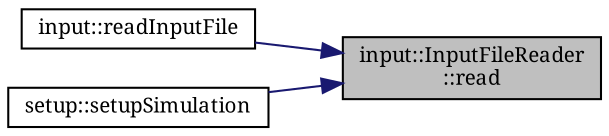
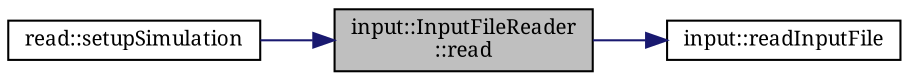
edge "input::readInputFile" -> "input::InputFileReader ::read": reversed
node "setup::setupSimulation": label "setup::setupSimulation" -> "read::setupSimulation"
